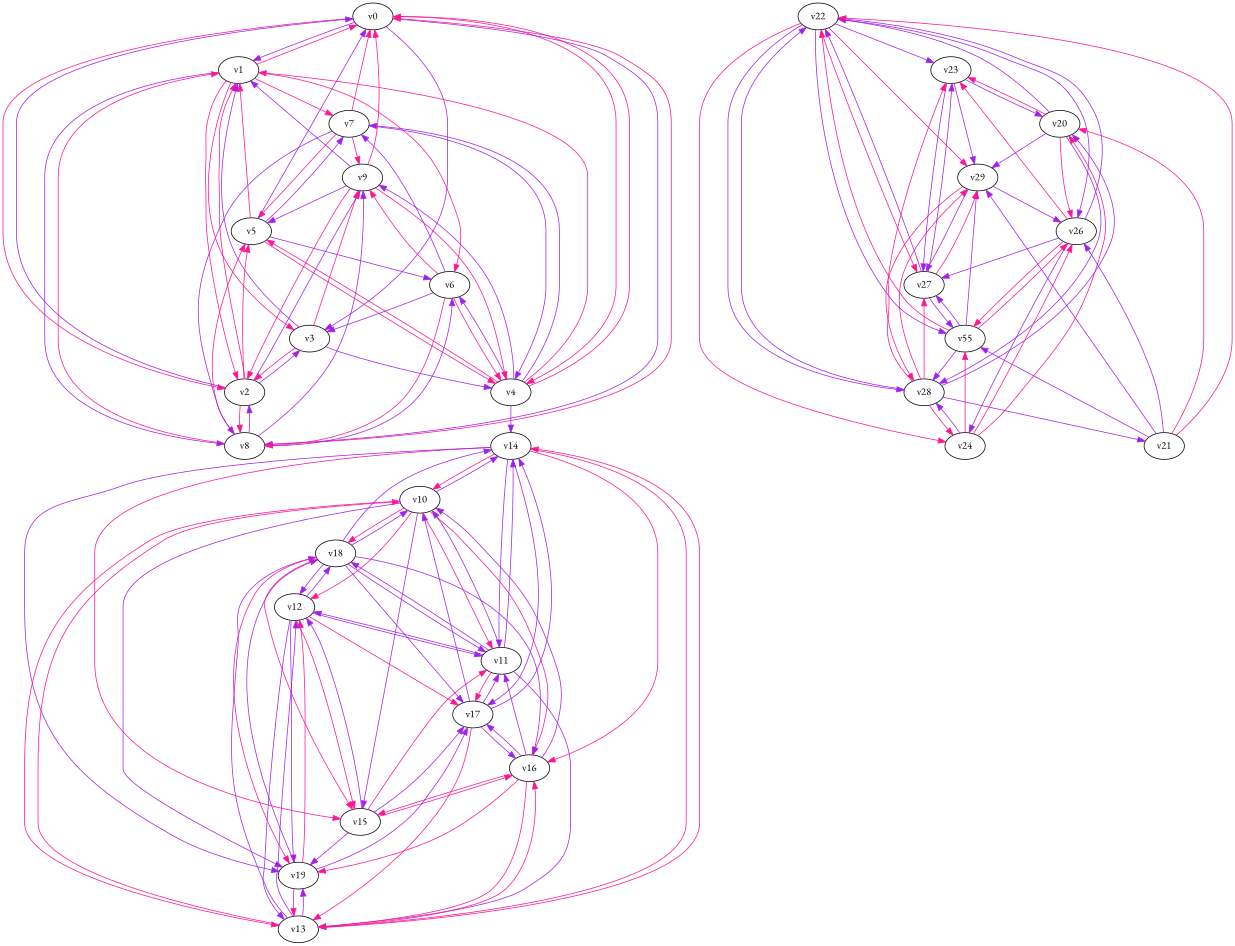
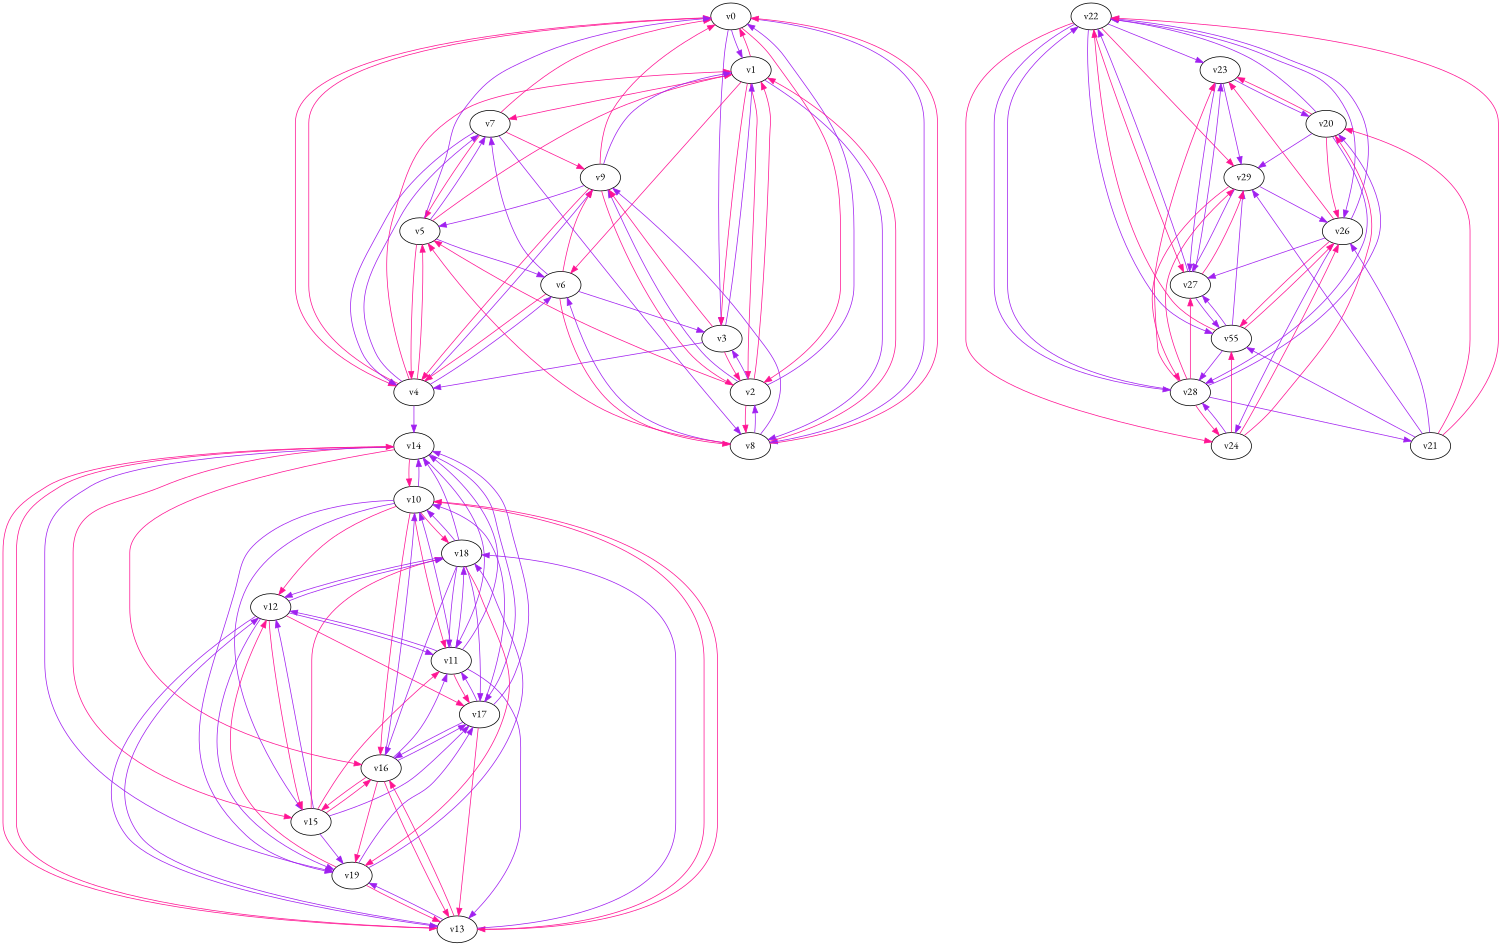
edge "v18" -> "v15": reversed
